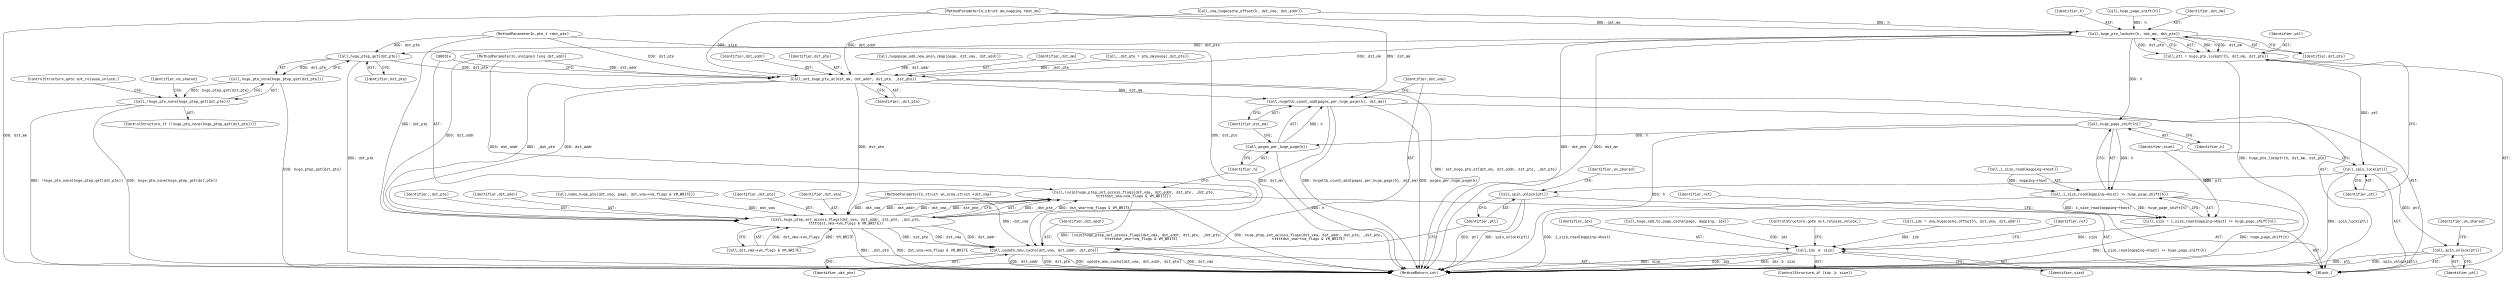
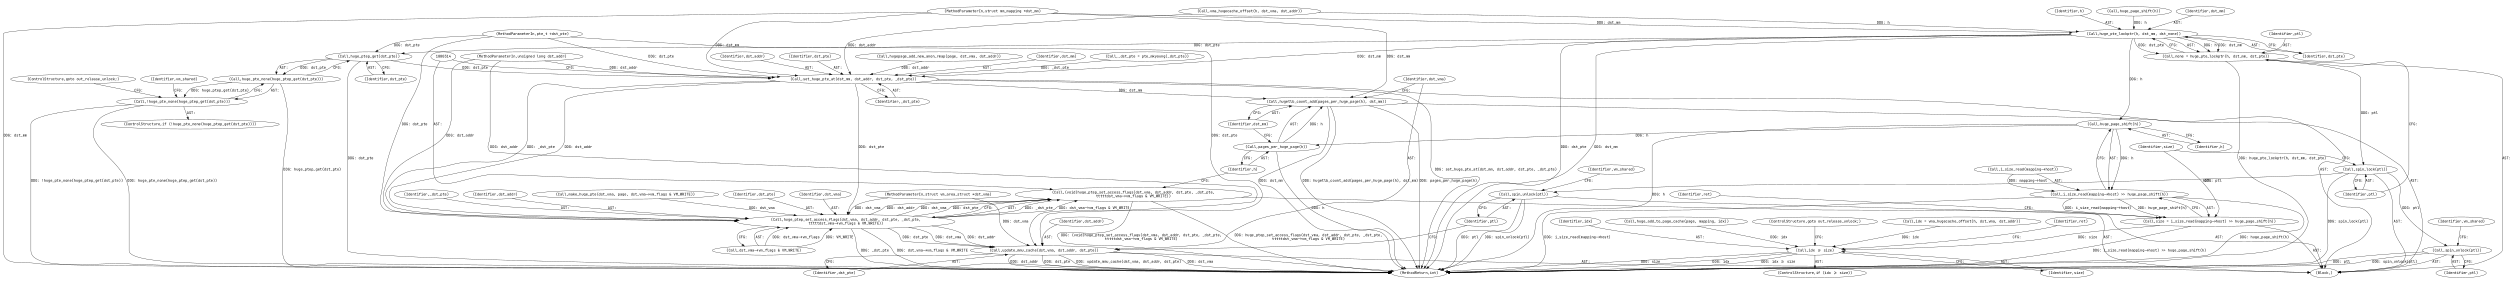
node "(Call,huge_pte_lockptr(h, dst_mm, dst_pte))": label "(Call,huge_pte_lockptr(h, dst_mm, dst_pte))" -> "(Call,huge_pte_lockptr(h, dst_mm, dst_none))"
edge "(MethodParameterIn,struct mm_mapping *dst_mm)" -> "(Call,set_huge_pte_at(dst_mm, dst_addr, dst_pte, _dst_pte))": label "DDG: size" -> "DDG: dst_mm"
node "(Call,ptl = huge_pte_lockptr(h, dst_mm, dst_pte))": label "(Call,ptl = huge_pte_lockptr(h, dst_mm, dst_pte))" -> "(Call,none = huge_pte_lockptr(h, dst_mm, dst_pte))"
